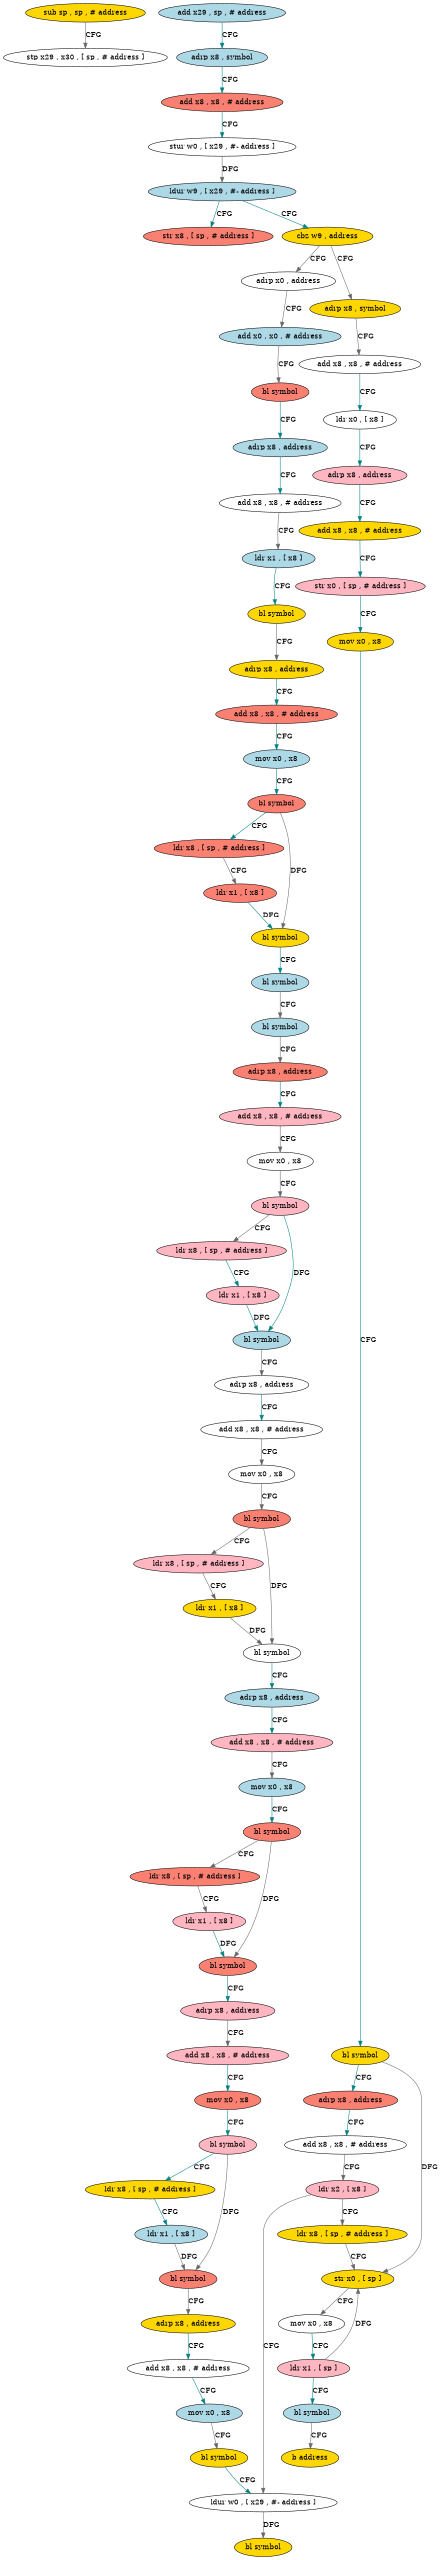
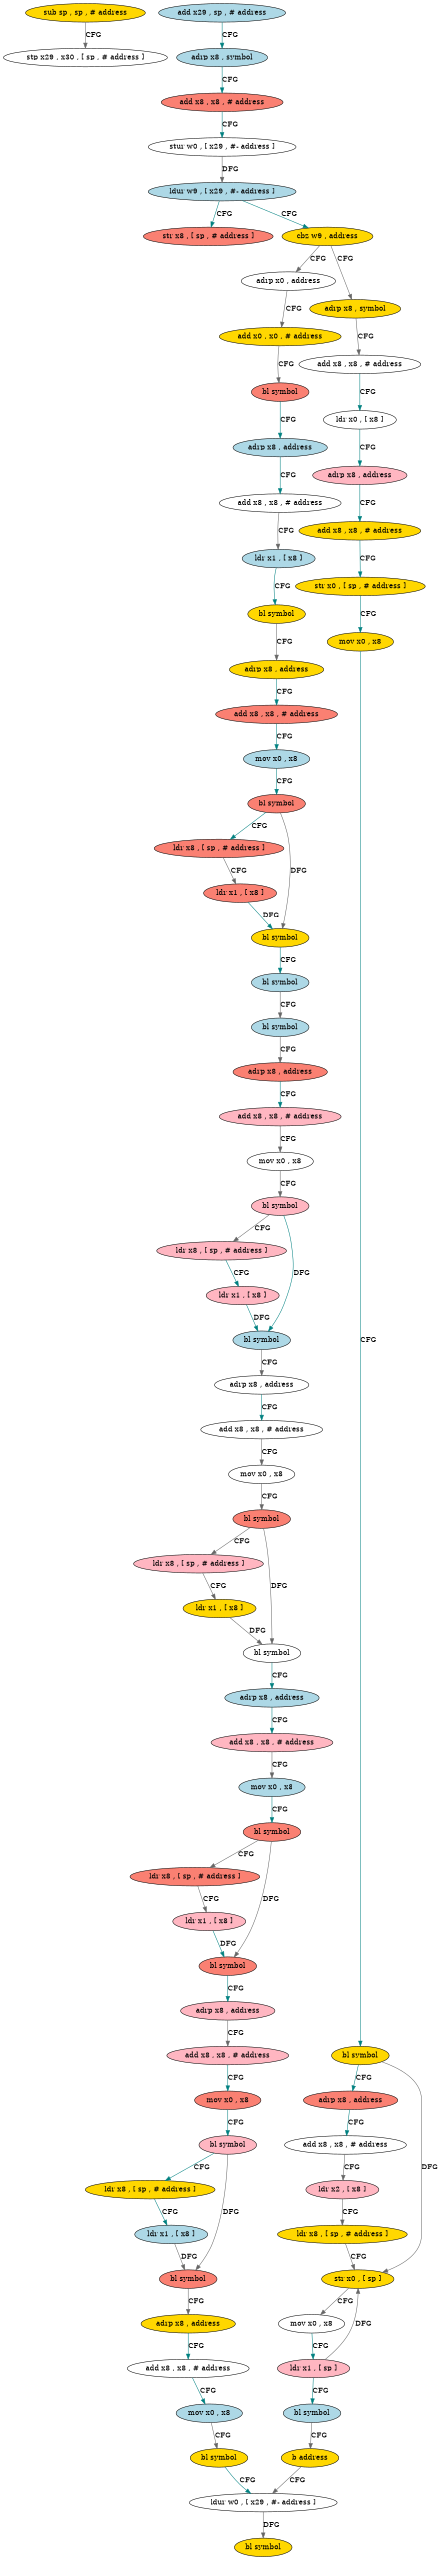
node "add x0 , x0 , # address": fillcolor lightblue -> gold
node "str x0 , [ sp , # address ]": fillcolor lightpink -> gold
edge "ldr x2 , [ x8 ]" -> "ldur w0 , [ x29 , #- address ]": now "b address" -> "ldur w0 , [ x29 , #- address ]"
